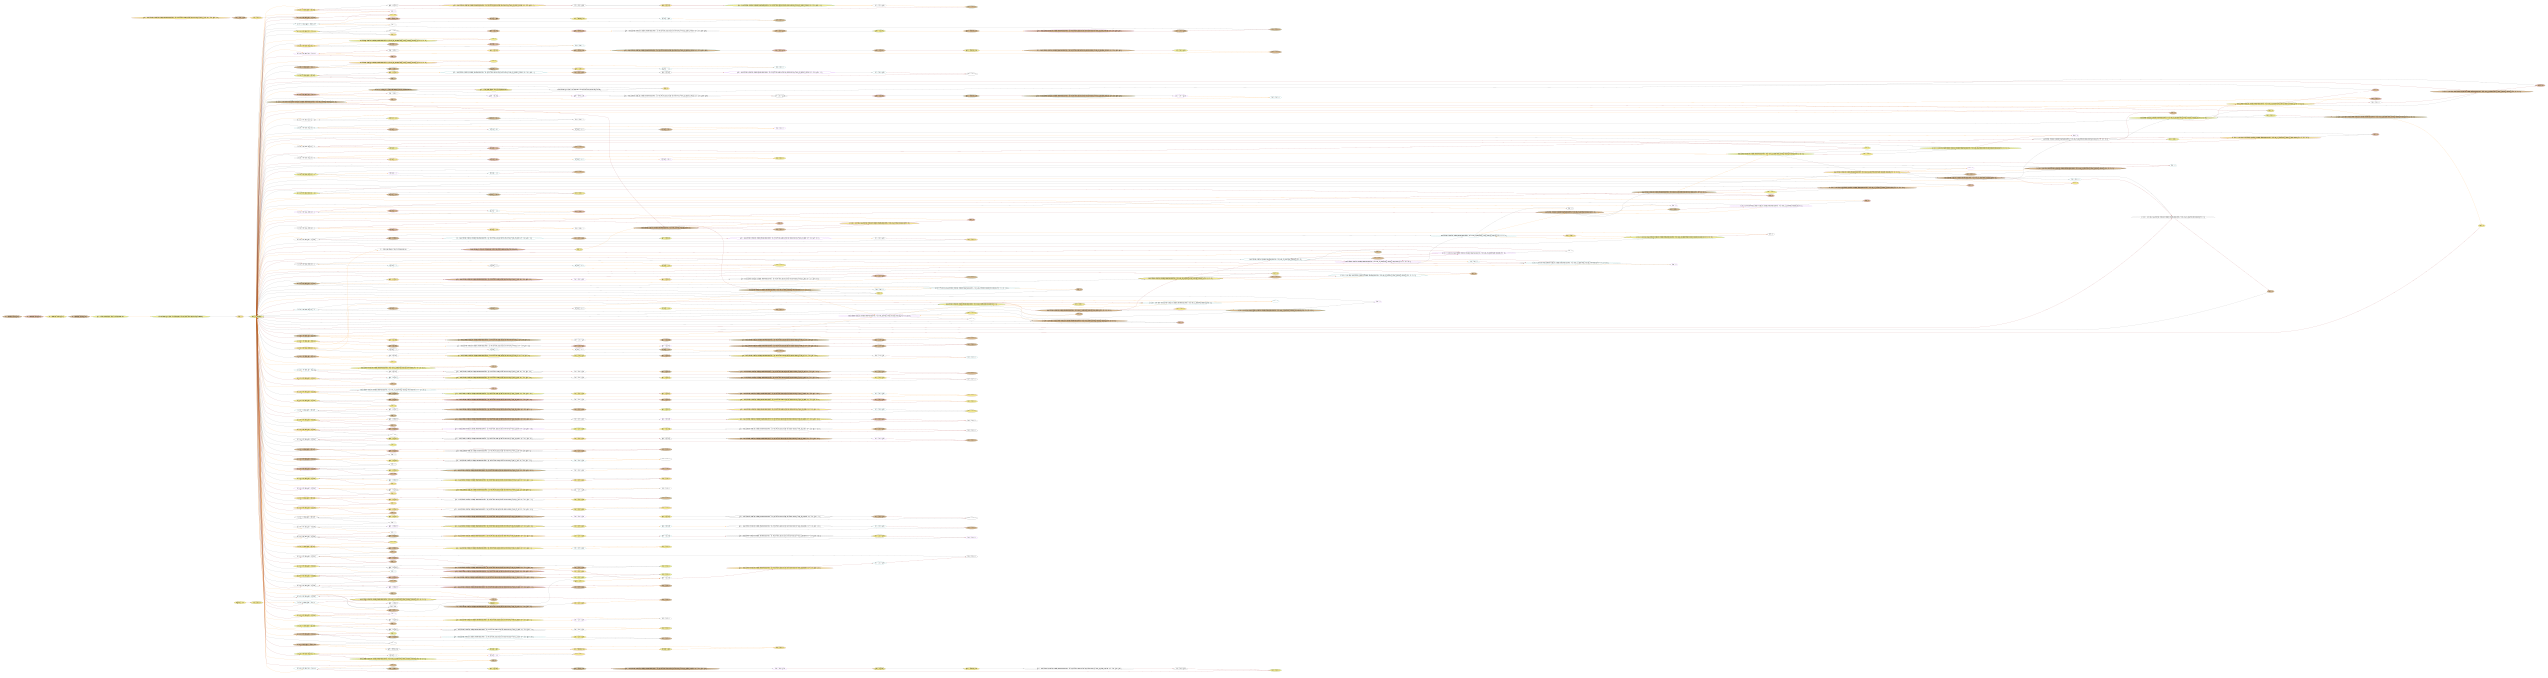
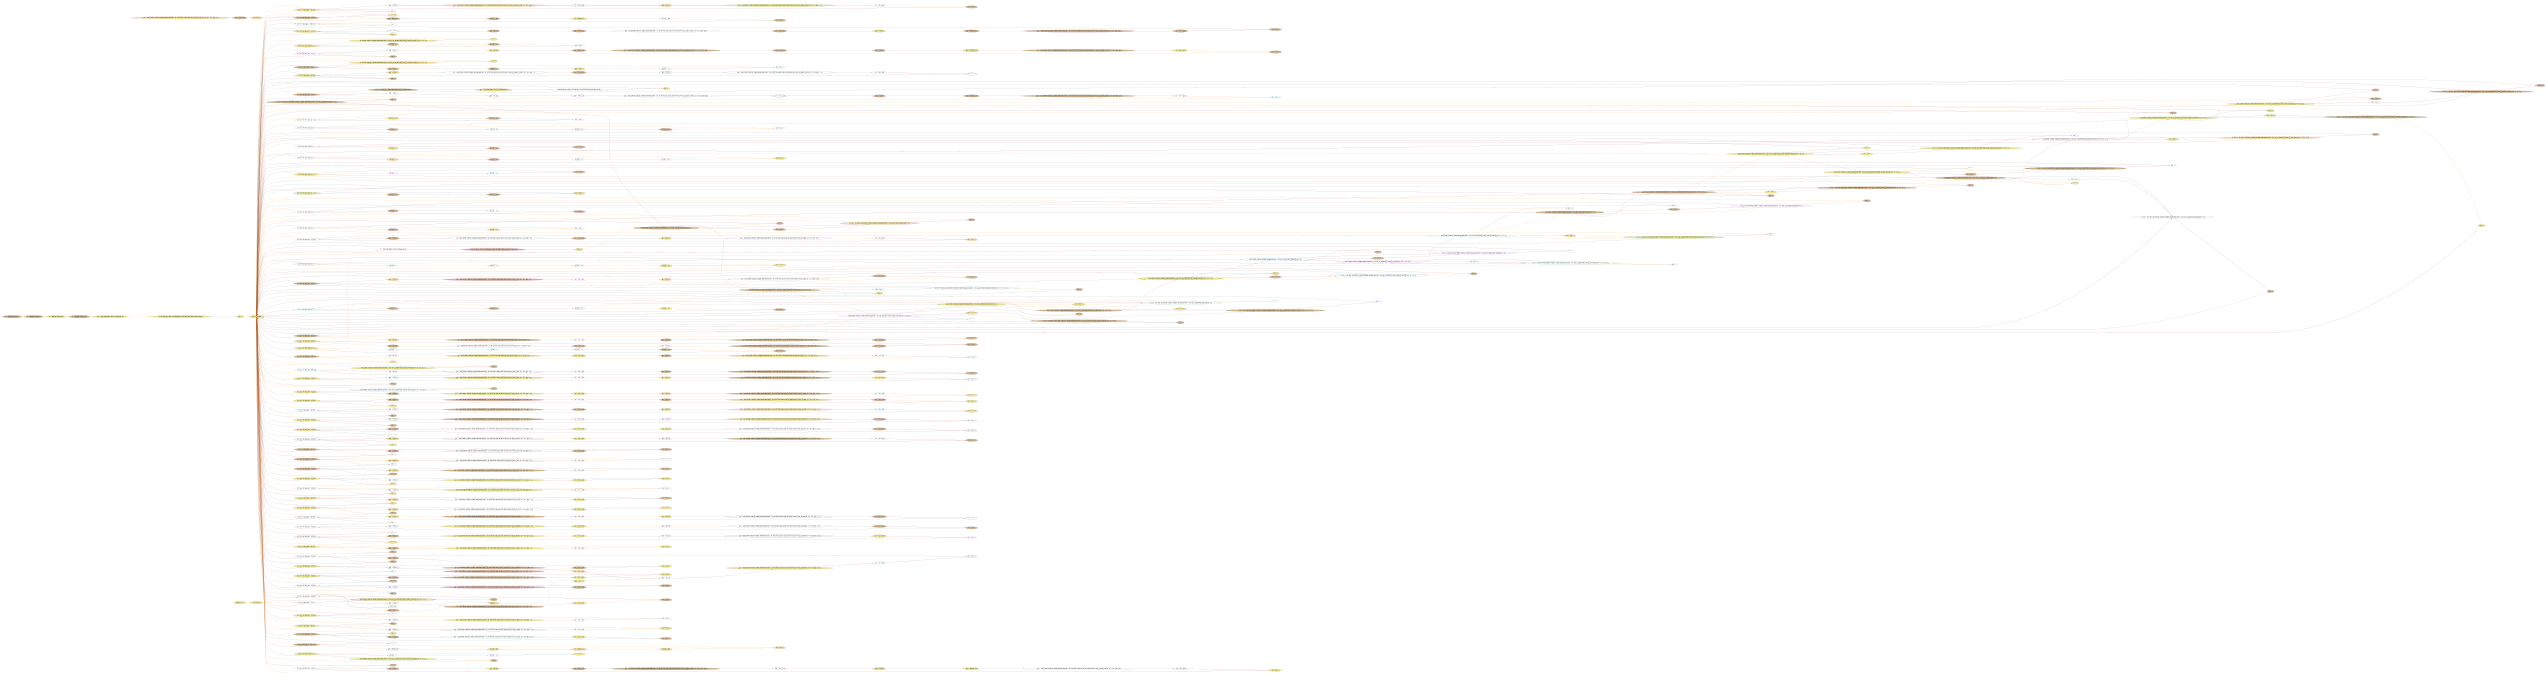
node "i105 = i150 + $i56": fillcolor white -> tan
